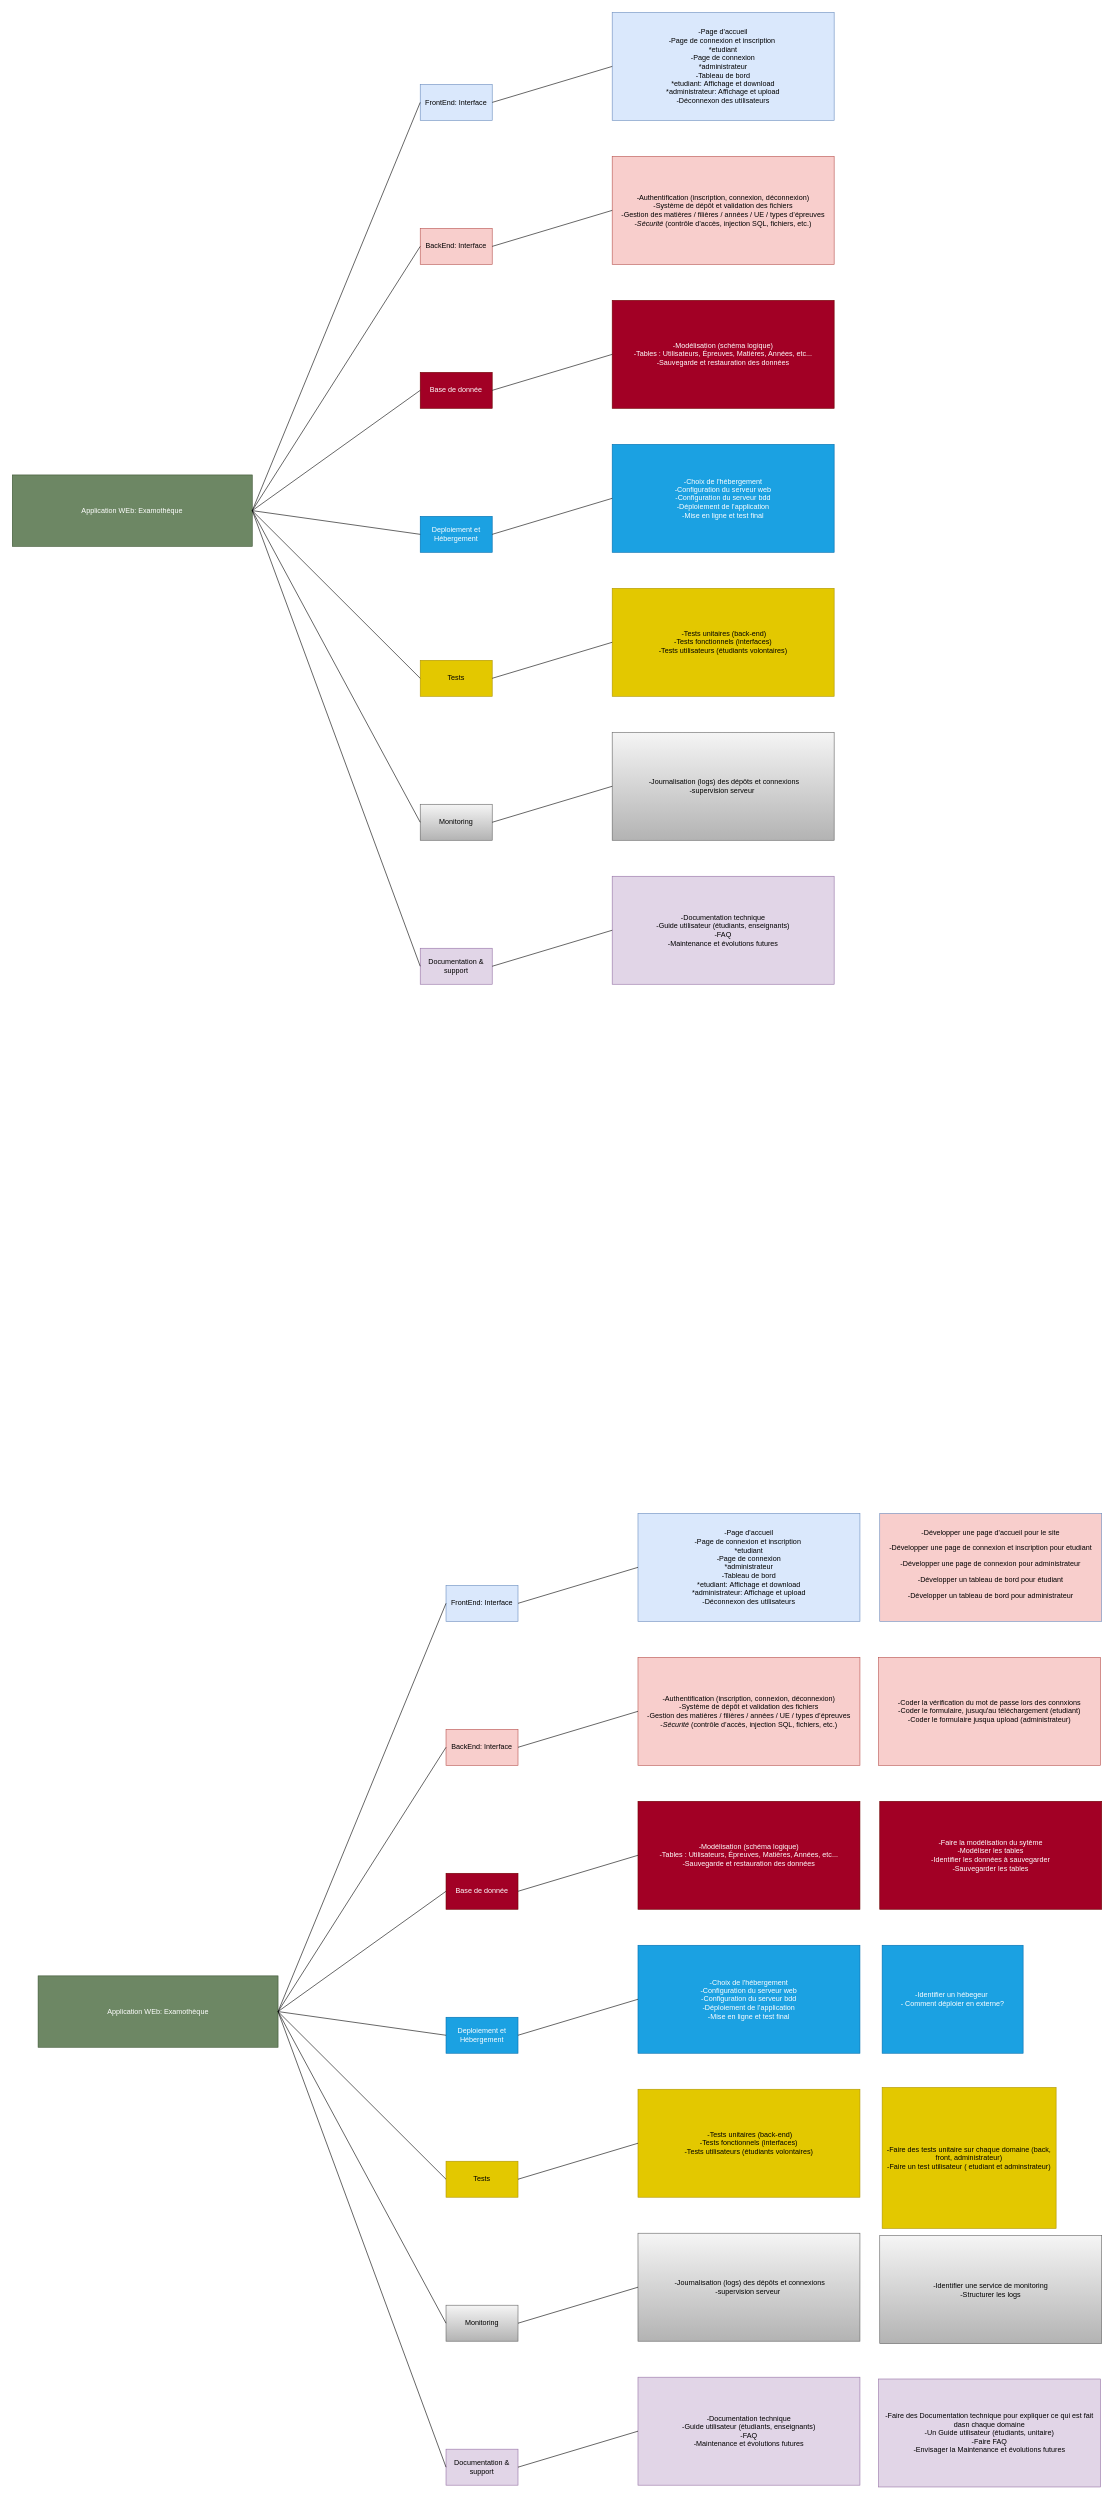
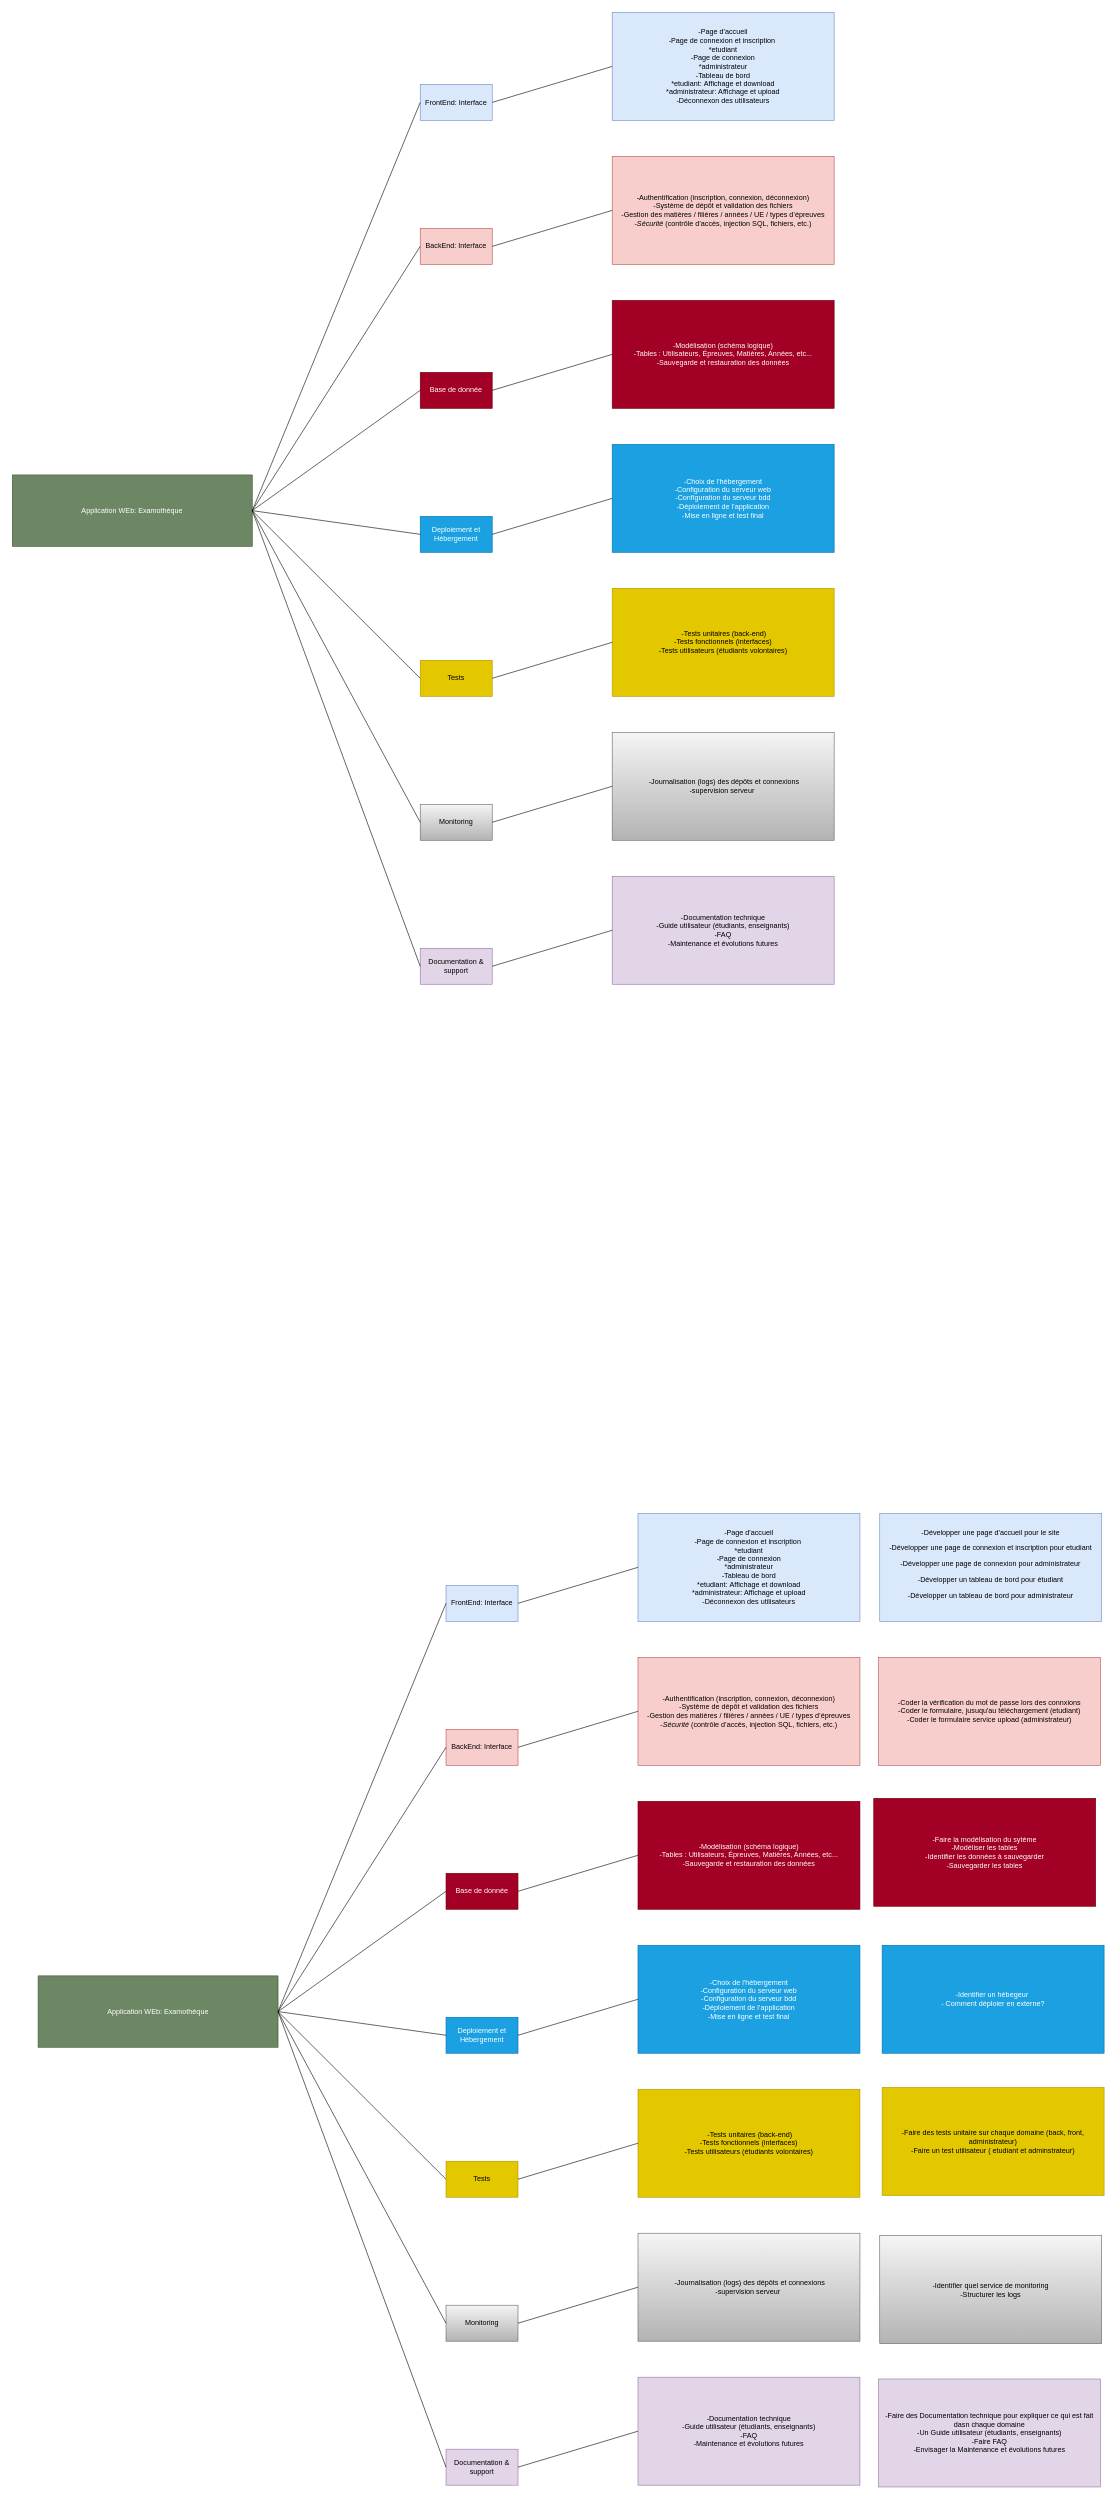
node "-Développer une page d'accueil pour le site -Développer une page de connexion et inscription pour etudiant -Développer une page de connexion pour administrateur -Développer un tableau de bord pour étudiant -Développer un tableau de bord pour administrateur": fillcolor #f8cecc -> #dae8fc
node "-Coder la vérification du mot de passe lors des connxions -Coder le formulaire, jusuqu'au téléchargement (etudiant) -Coder le formulaire jusqua upload (administrateur)": label "-Coder la vérification du mot de passe lors des connxions -Coder le formulaire, jusuqu'au téléchargement (etudiant) -Coder le formulaire jusqua upload (administrateur)" -> "-Coder la vérification du mot de passe lors des connxions -Coder le formulaire, jusuqu'au téléchargement (etudiant) -Coder le formulaire service upload (administrateur)"
node "-Faire la modélisation du sytème -Modéliser les tables -Identifier les données à sauvegarder -Sauvegarder les tables": moved (991, 1856) -> (985, 1853)
node "-Identifier un hébegeur - Comment déploier en externe?": size 141x108 -> 222x108
node "-Faire des tests unitaire sur chaque domaine (back, front, administrateur) -Faire un test utilisateur ( etudiant et adminstrateur)": size 174x141 -> 222x108
node "-Identifier une service de monitoring -Structurer les logs": label "-Identifier une service de monitoring -Structurer les logs" -> "-Identifier quel service de monitoring -Structurer les logs"
node "-Faire des Documentation technique pour expliquer ce qui est fait dasn chaque domaine-Un Guide utilisateur (étudiants, unitaire)-Faire FAQ-Envisager la Maintenance et évolutions futures": label "-Faire des Documentation technique pour expliquer ce qui est fait dasn chaque domaine-Un Guide utilisateur (étudiants, unitaire)-Faire FAQ-Envisager la Maintenance et évolutions futures" -> "-Faire des Documentation technique pour expliquer ce qui est fait dasn chaque domaine-Un Guide utilisateur (étudiants, enseignants)-Faire FAQ-Envisager la Maintenance et évolutions futures"
